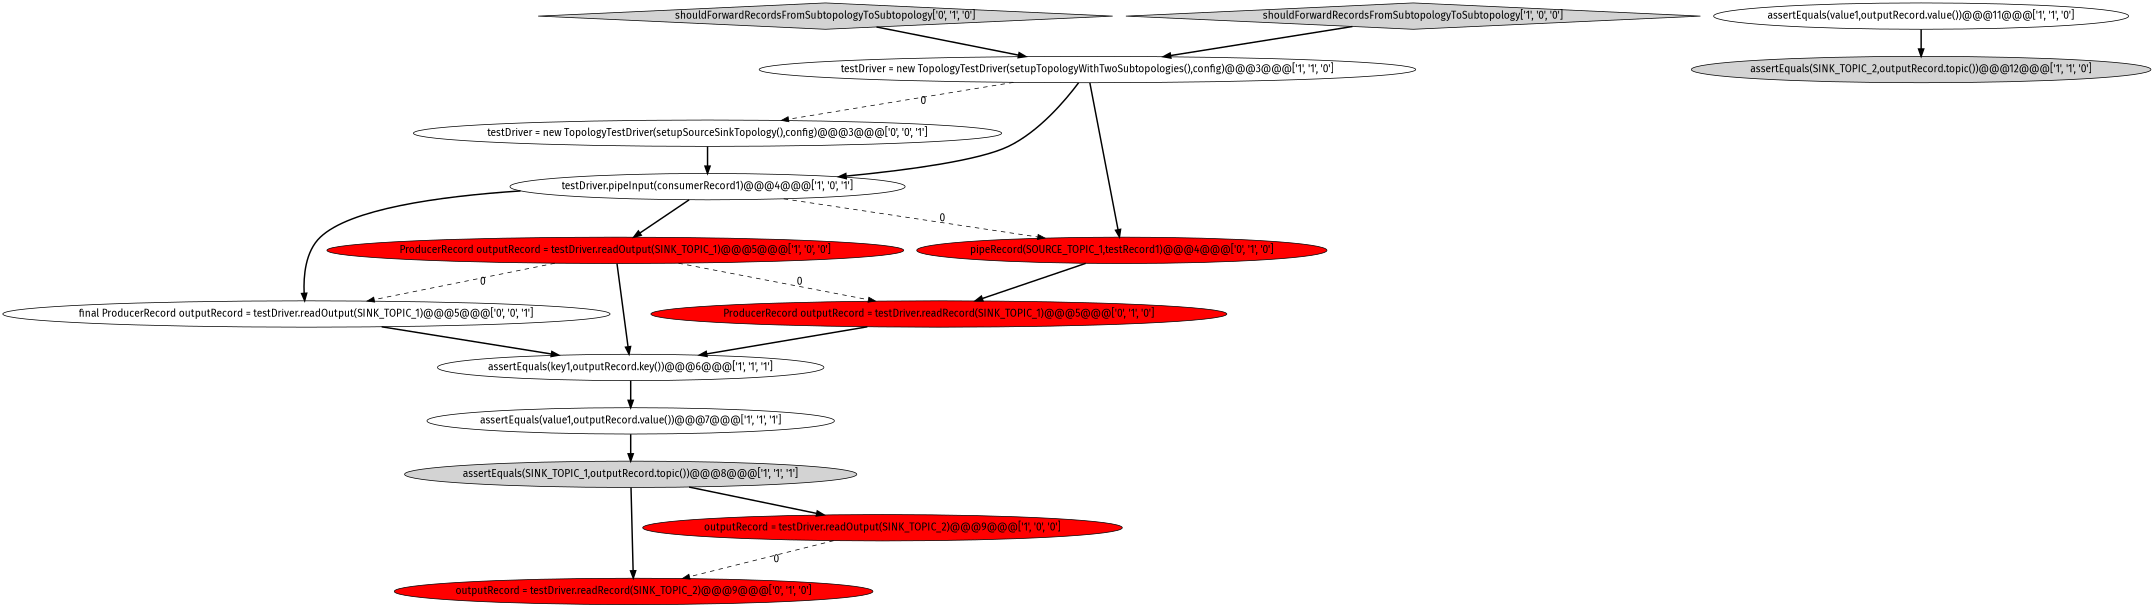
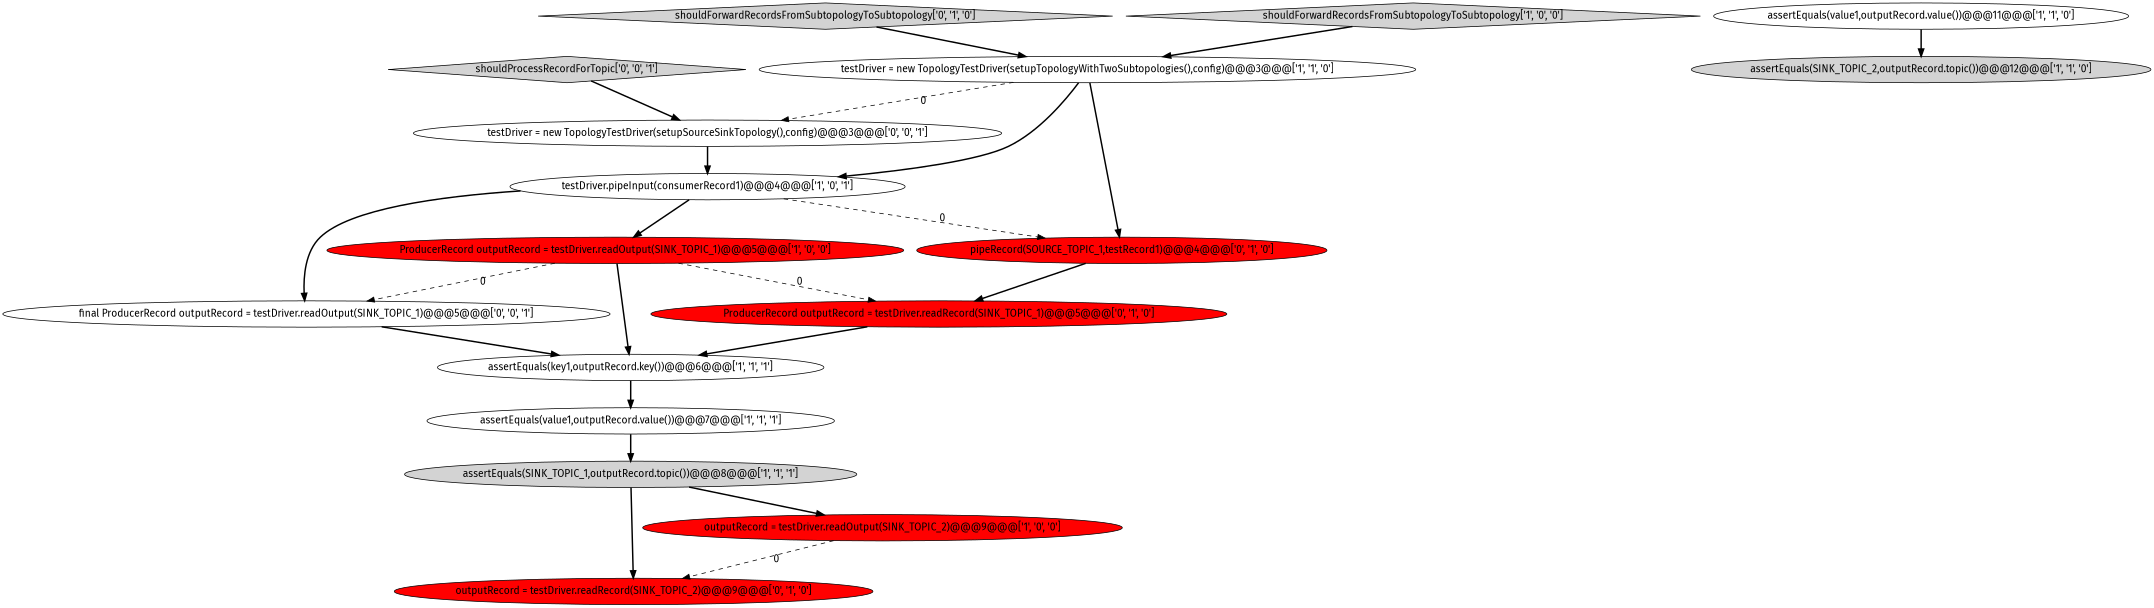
node "shouldProcessRecordForTopic['0', '0', '1']": added
